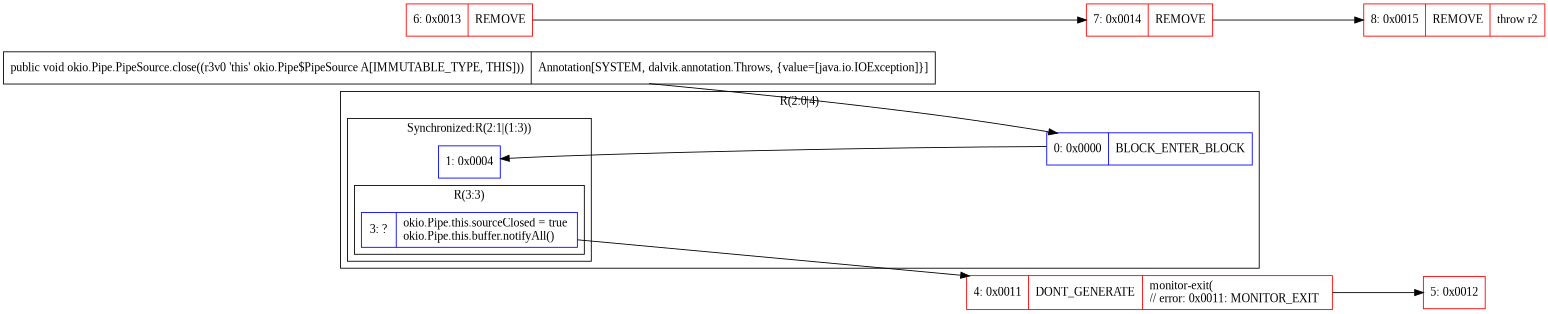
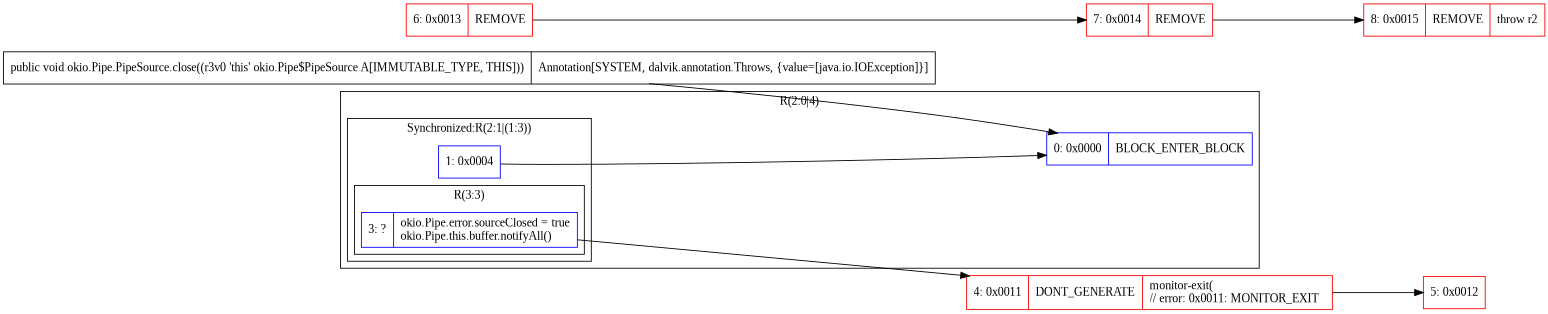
edge "0: 0x0000" -> "1: 0x0004": reversed
node "3: ?": text "okio.Pipe.this.sourceClosed = true" -> "okio.Pipe.error.sourceClosed = true"
